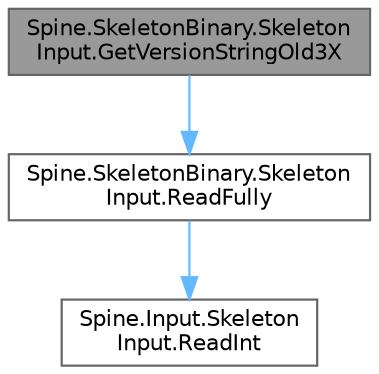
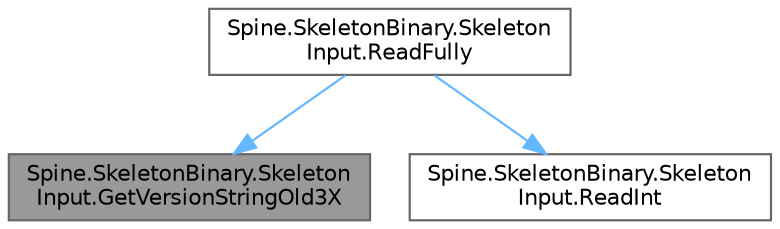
edge "Spine.SkeletonBinary.Skeleton Input.GetVersionStringOld3X" -> "Spine.SkeletonBinary.Skeleton Input.ReadFully": reversed
node "Spine.Input.Skeleton Input.ReadInt": label "Spine.Input.Skeleton Input.ReadInt" -> "Spine.SkeletonBinary.Skeleton Input.ReadInt"
